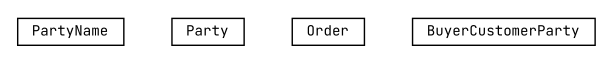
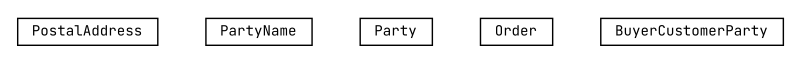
node "PostalAddress": added
